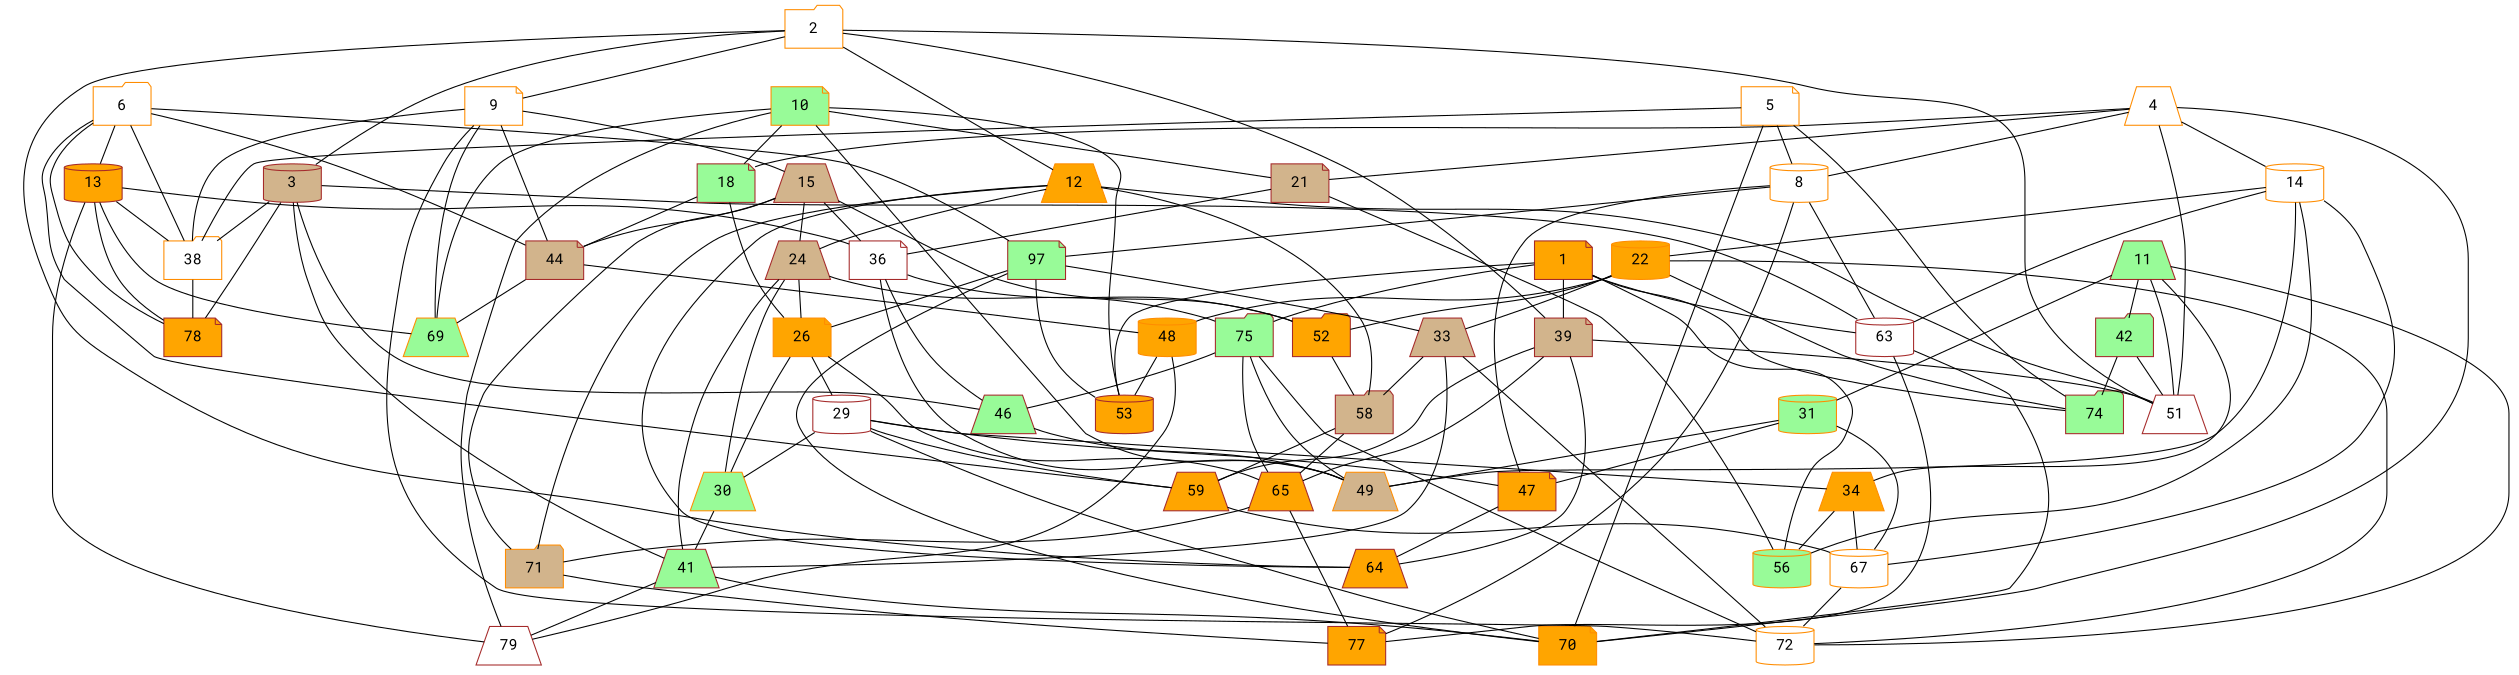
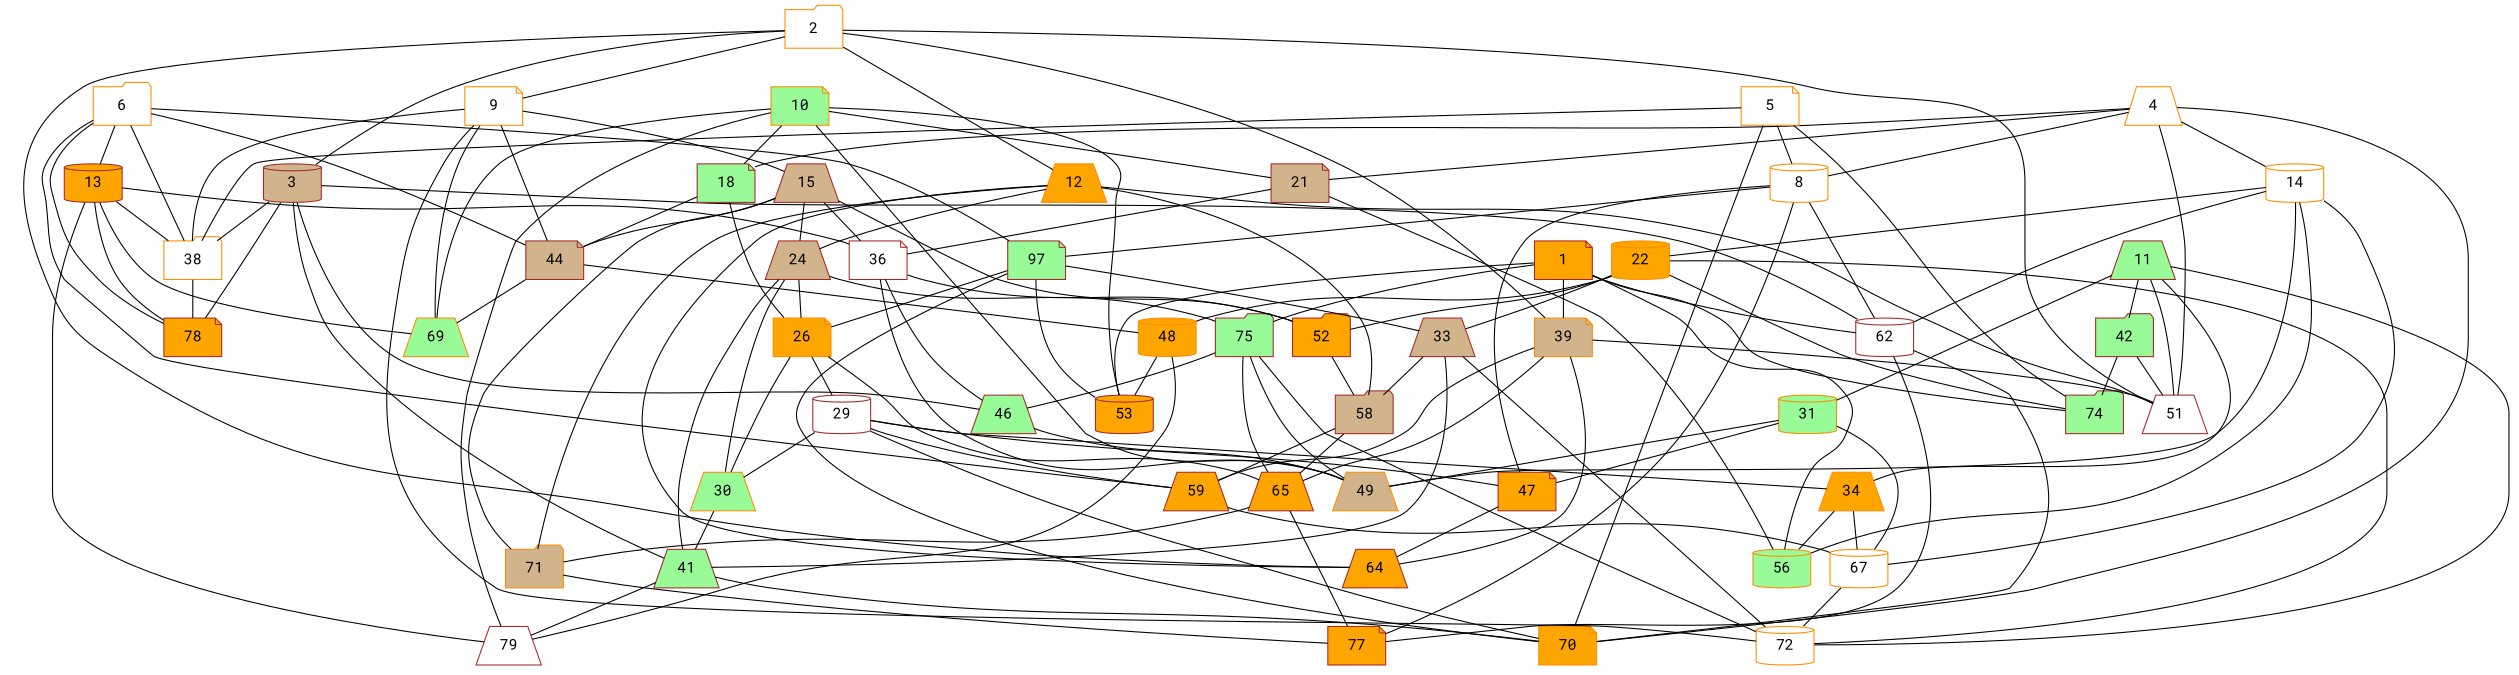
node "39": color brown -> darkorange
node "63": label "63" -> "62"
